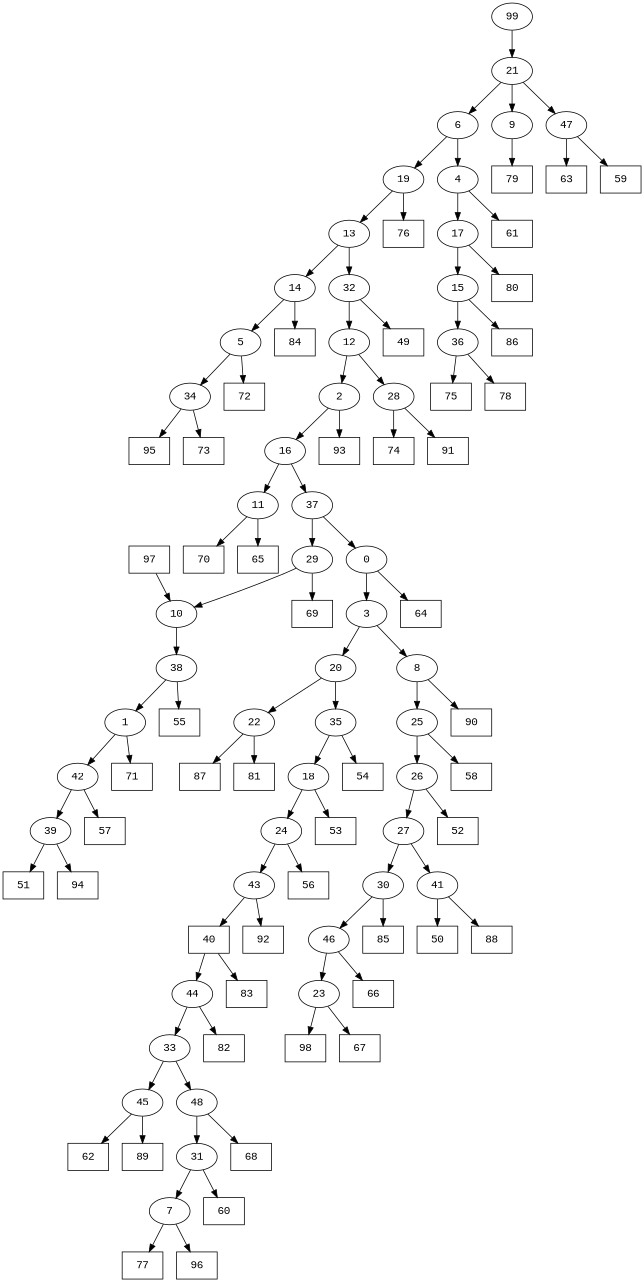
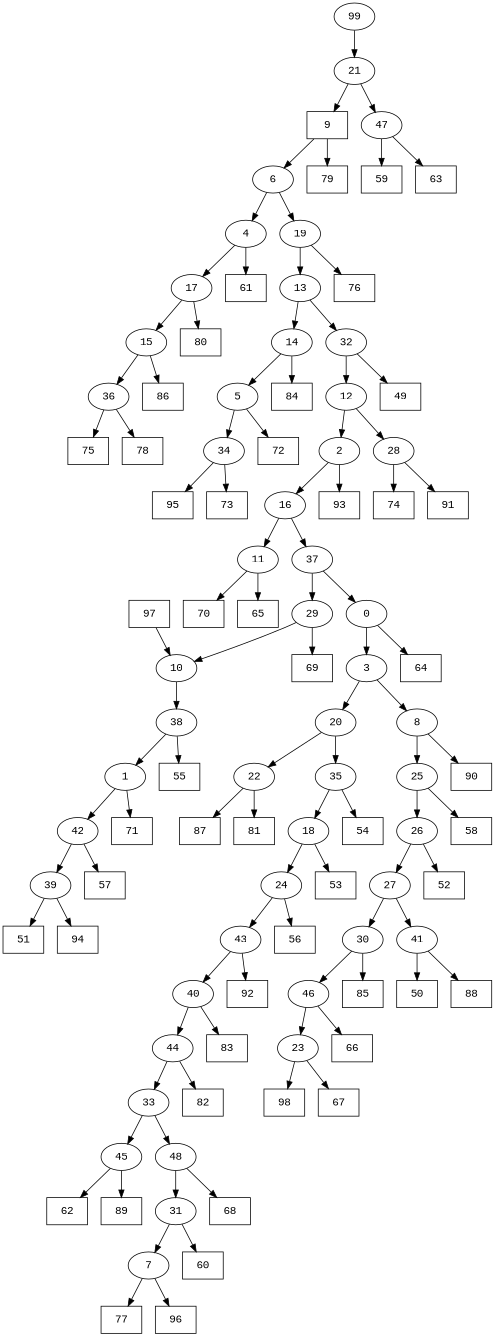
edge "21" -> "6": now "9" -> "6"
node "9": shape ellipse -> box
node "40": shape box -> ellipse
